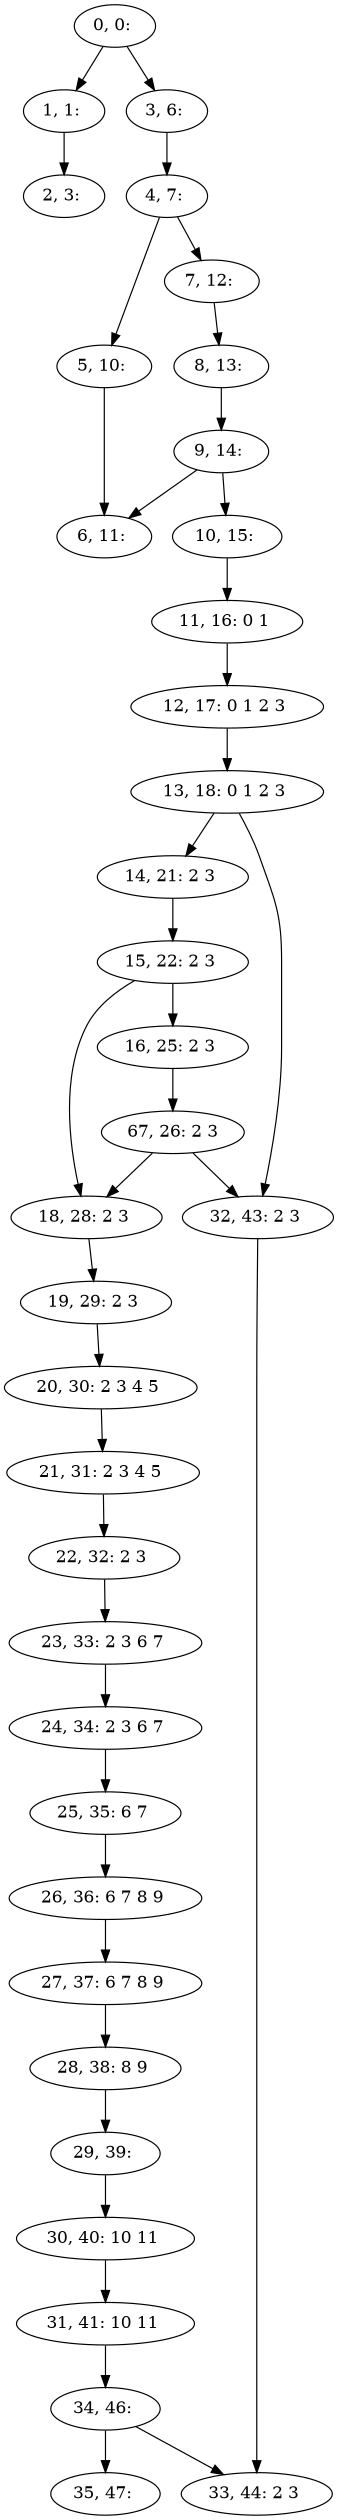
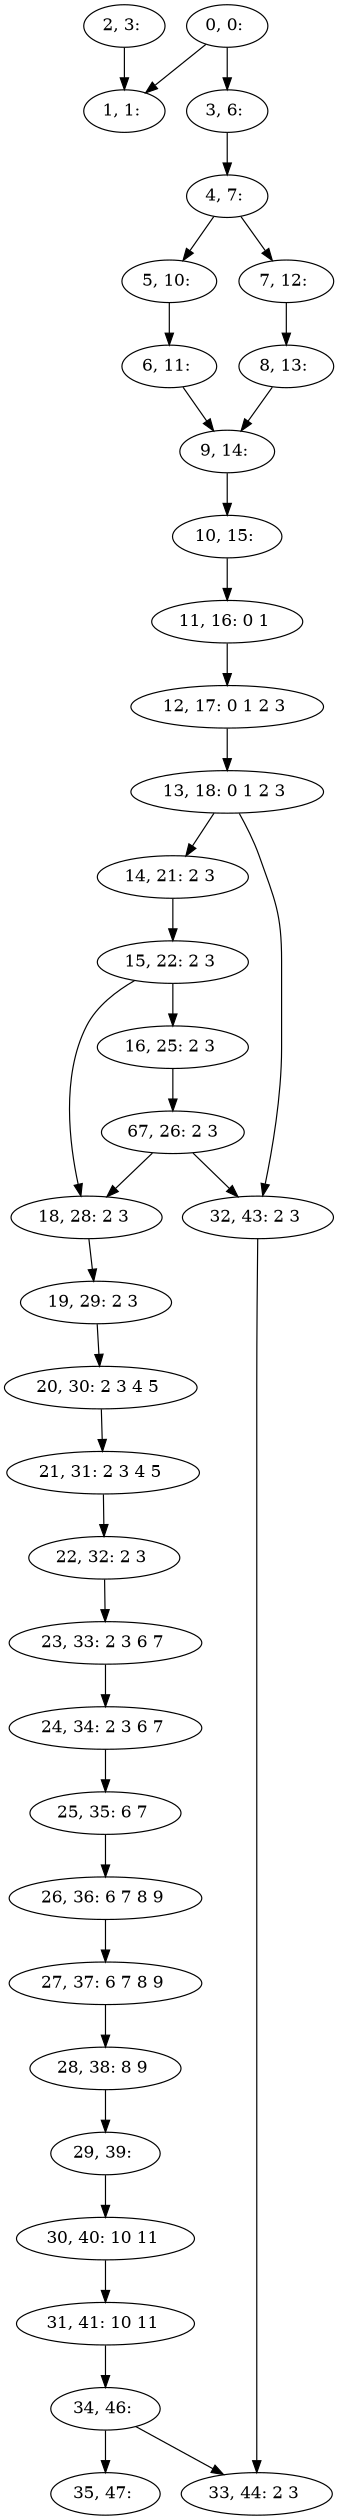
edge "1, 1:" -> "2, 3:": reversed
edge "9, 14:" -> "6, 11:": reversed
